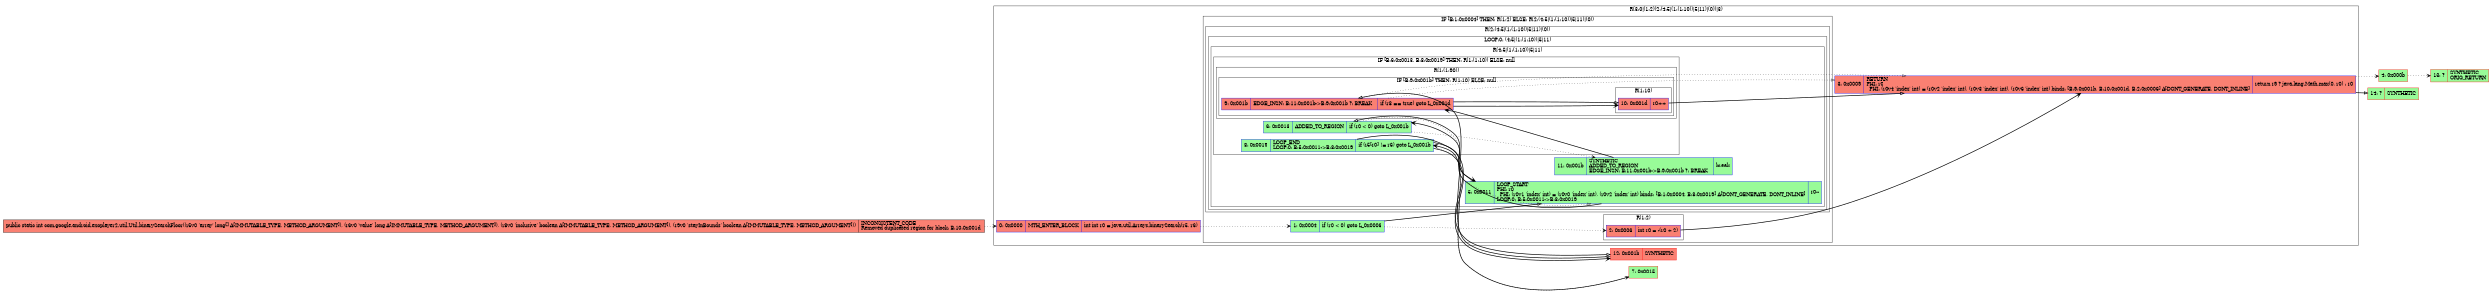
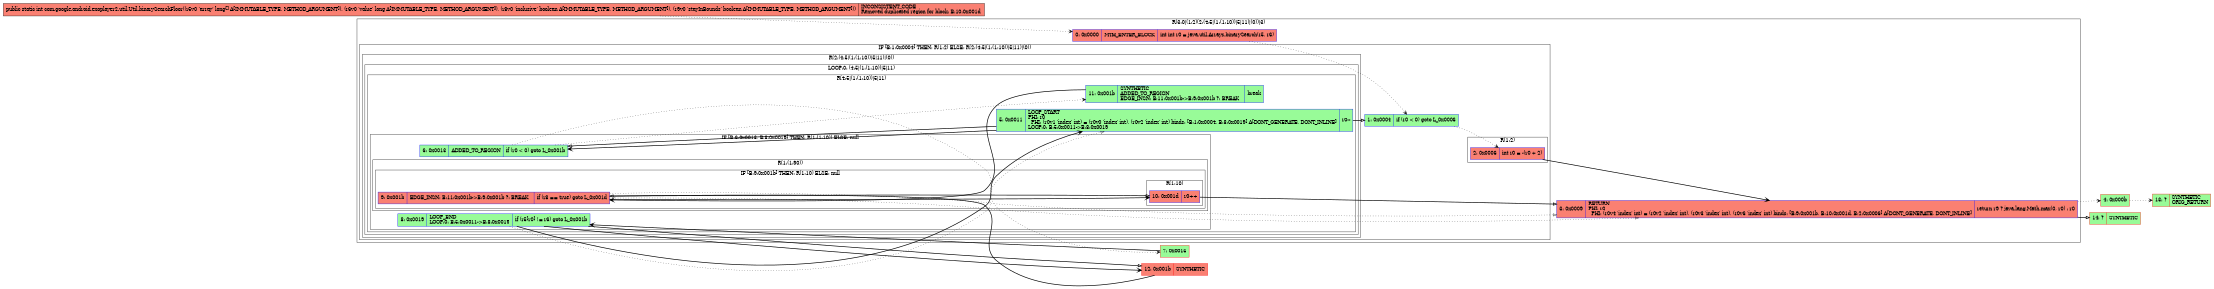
edge "1: 0x0004" -> "5: 0x0011": reversed
